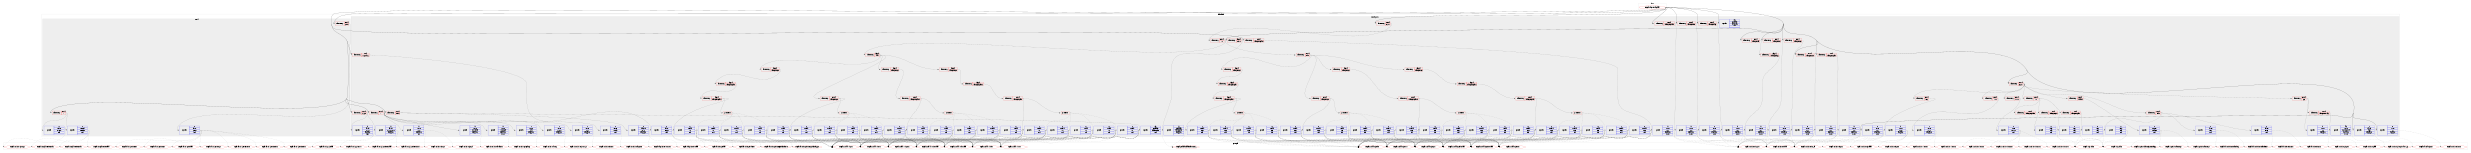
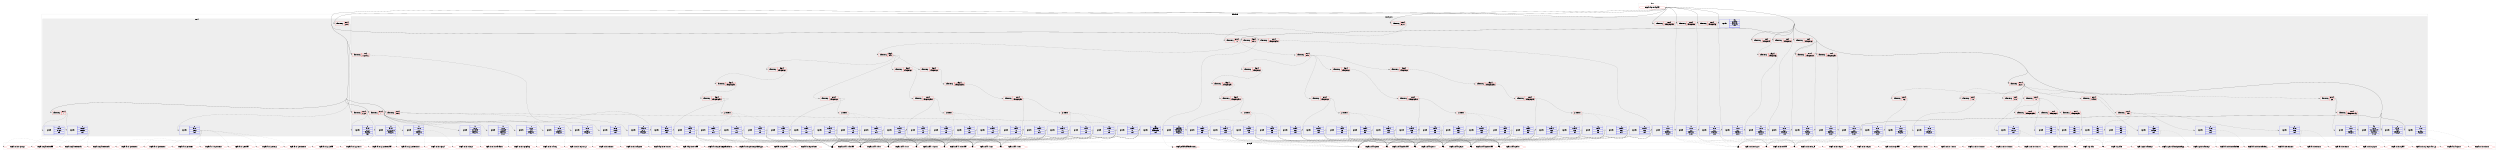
node "portage://dev-util/valgrind-3.12.0": label "portage://dev-util/valgrind-3.12.0" -> "portage://dev-unwind/valgrind-3.12.0"
node "portage://dev-libs/ocl-icd-2.2.11": added
node "portage://dev-libs/expat-2.2.8": label "portage://dev-libs/expat-2.2.8" -> "portage://dev-sys/expat-2.2.8"
